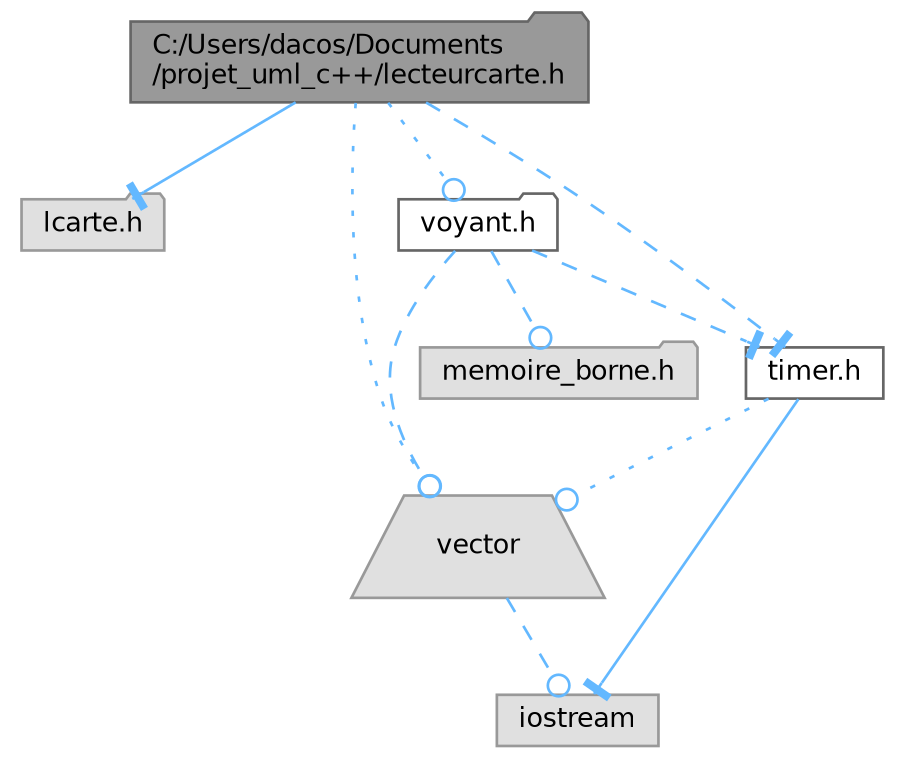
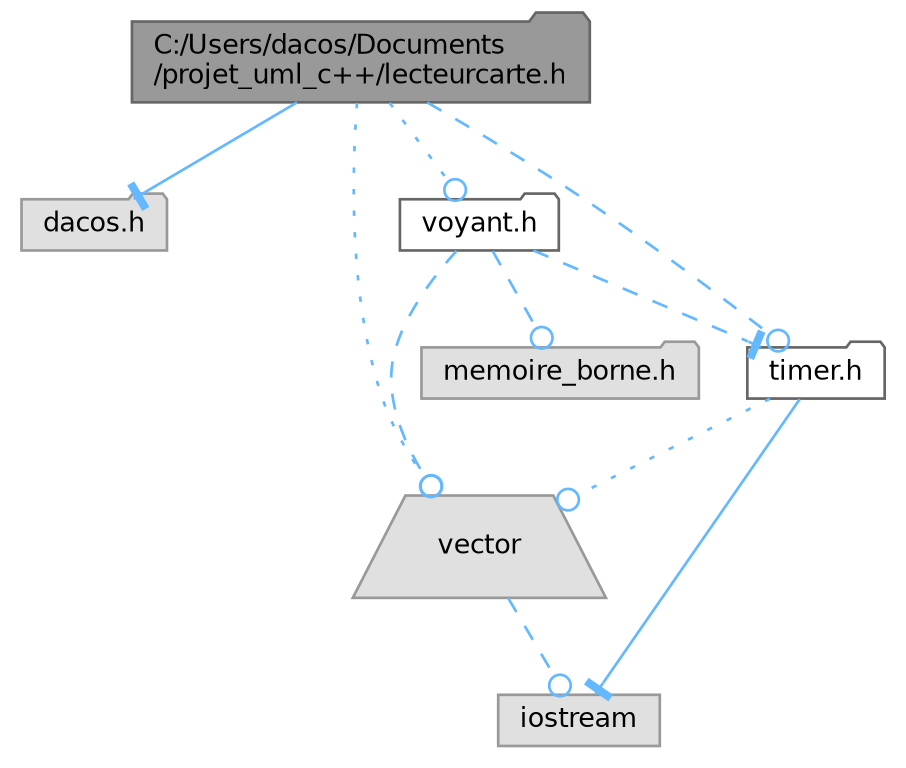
edge "C:/Users/dacos/Documents /projet_uml_c++/lecteurcarte.h" -> "timer.h": arrowhead tee -> odot
node "lcarte.h": label "lcarte.h" -> "dacos.h"
node "timer.h": shape box -> folder
